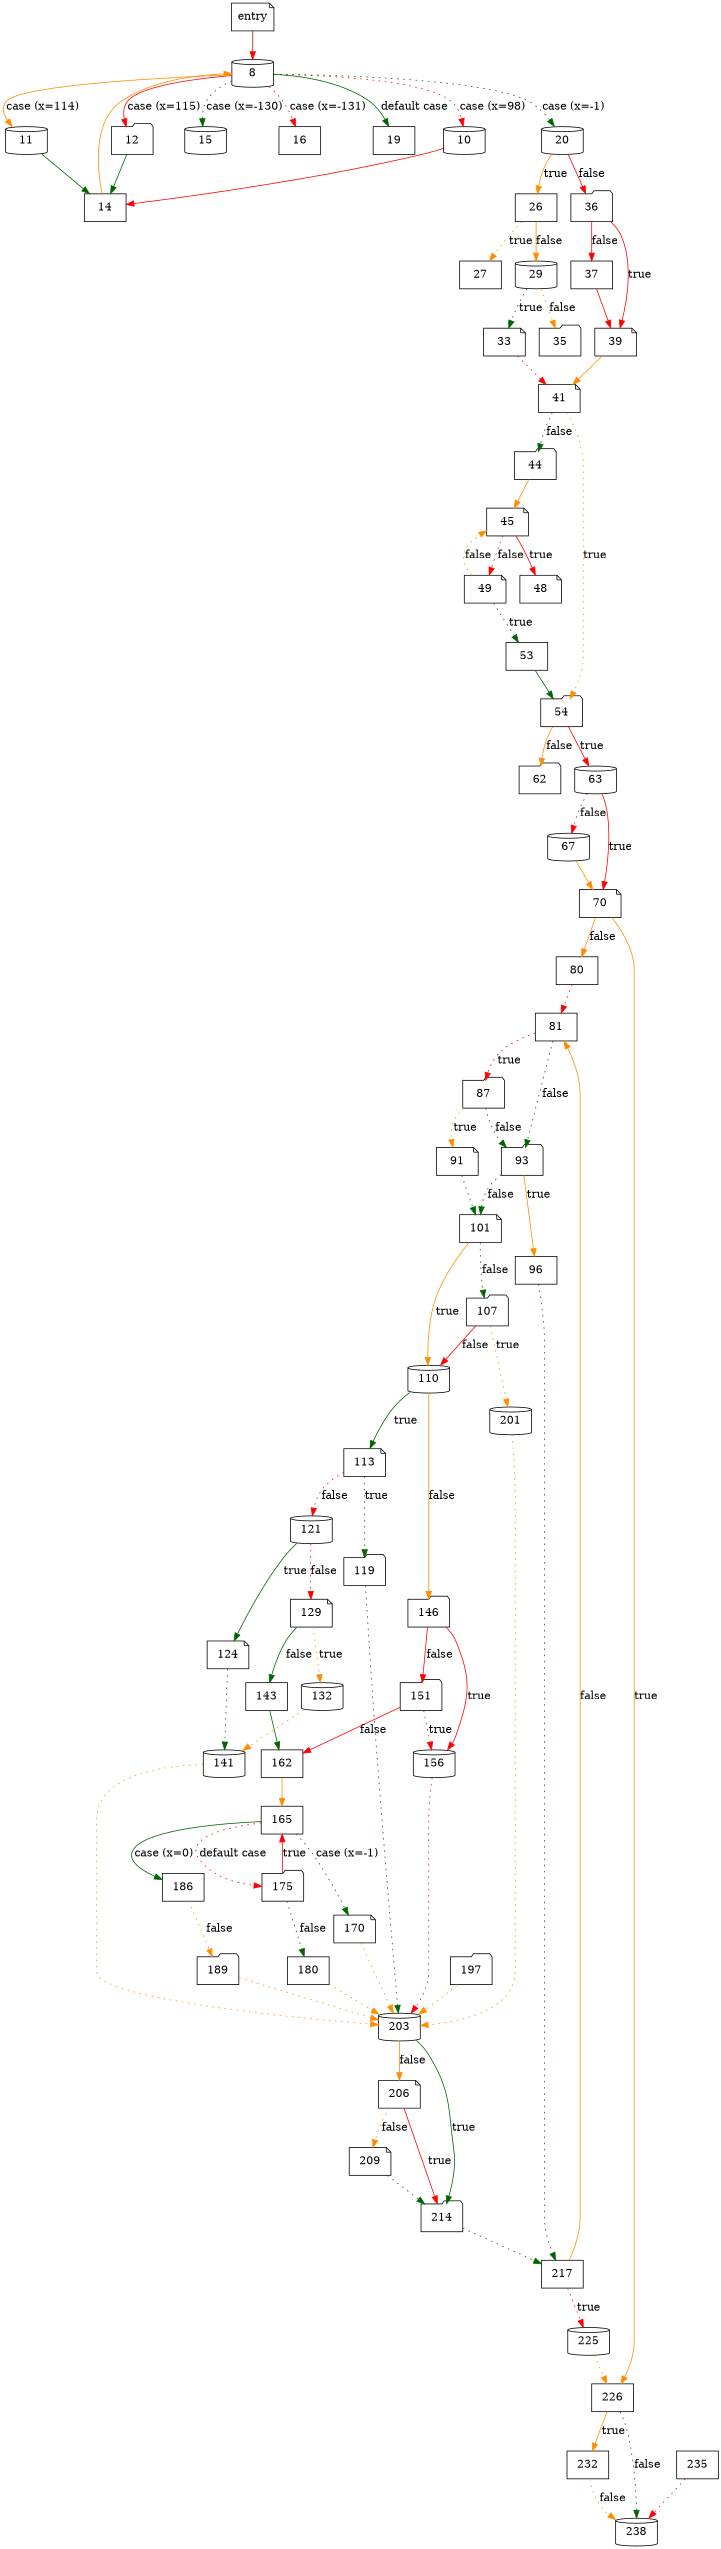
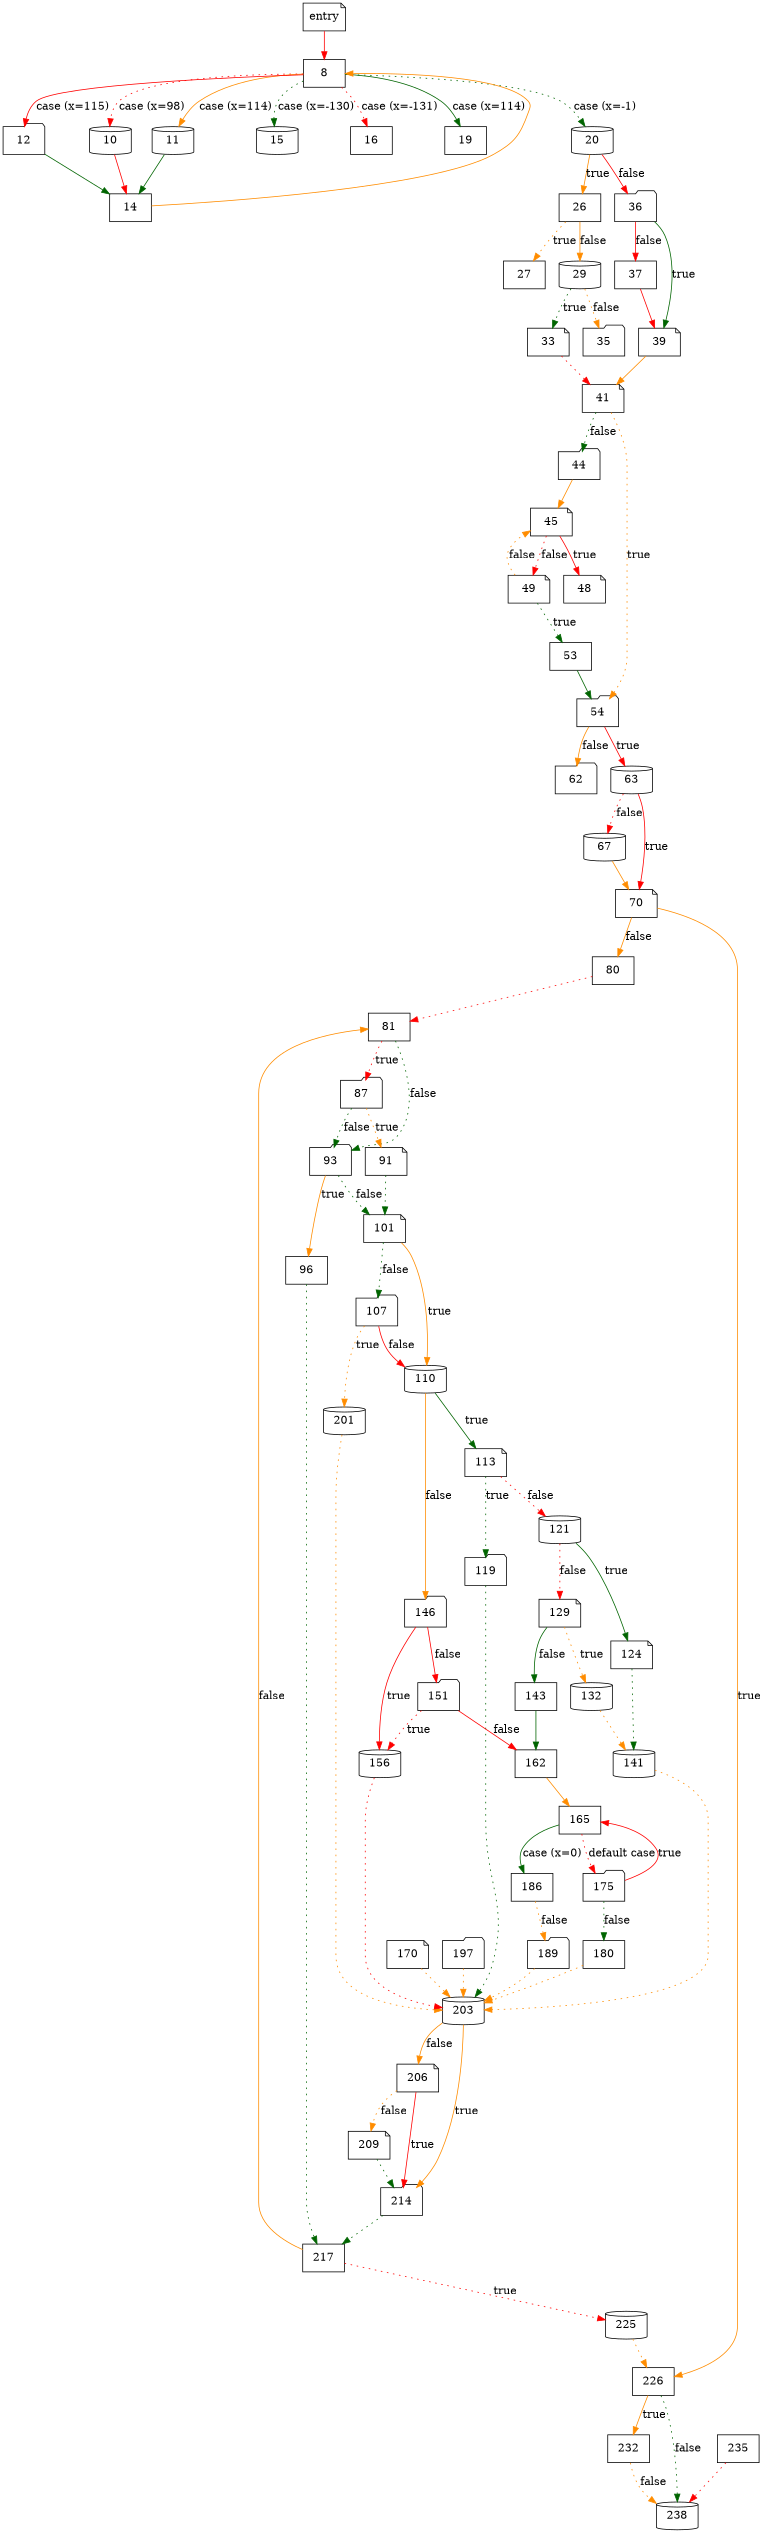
node "8": shape cylinder -> box
edge "8" -> "19": label "default case" -> "case (x=114)"
edge "36" -> "39": color red -> darkgreen
edge "165" -> "170": removed, label "case (x=-1)"
edge "203" -> "214": color darkgreen -> darkorange
